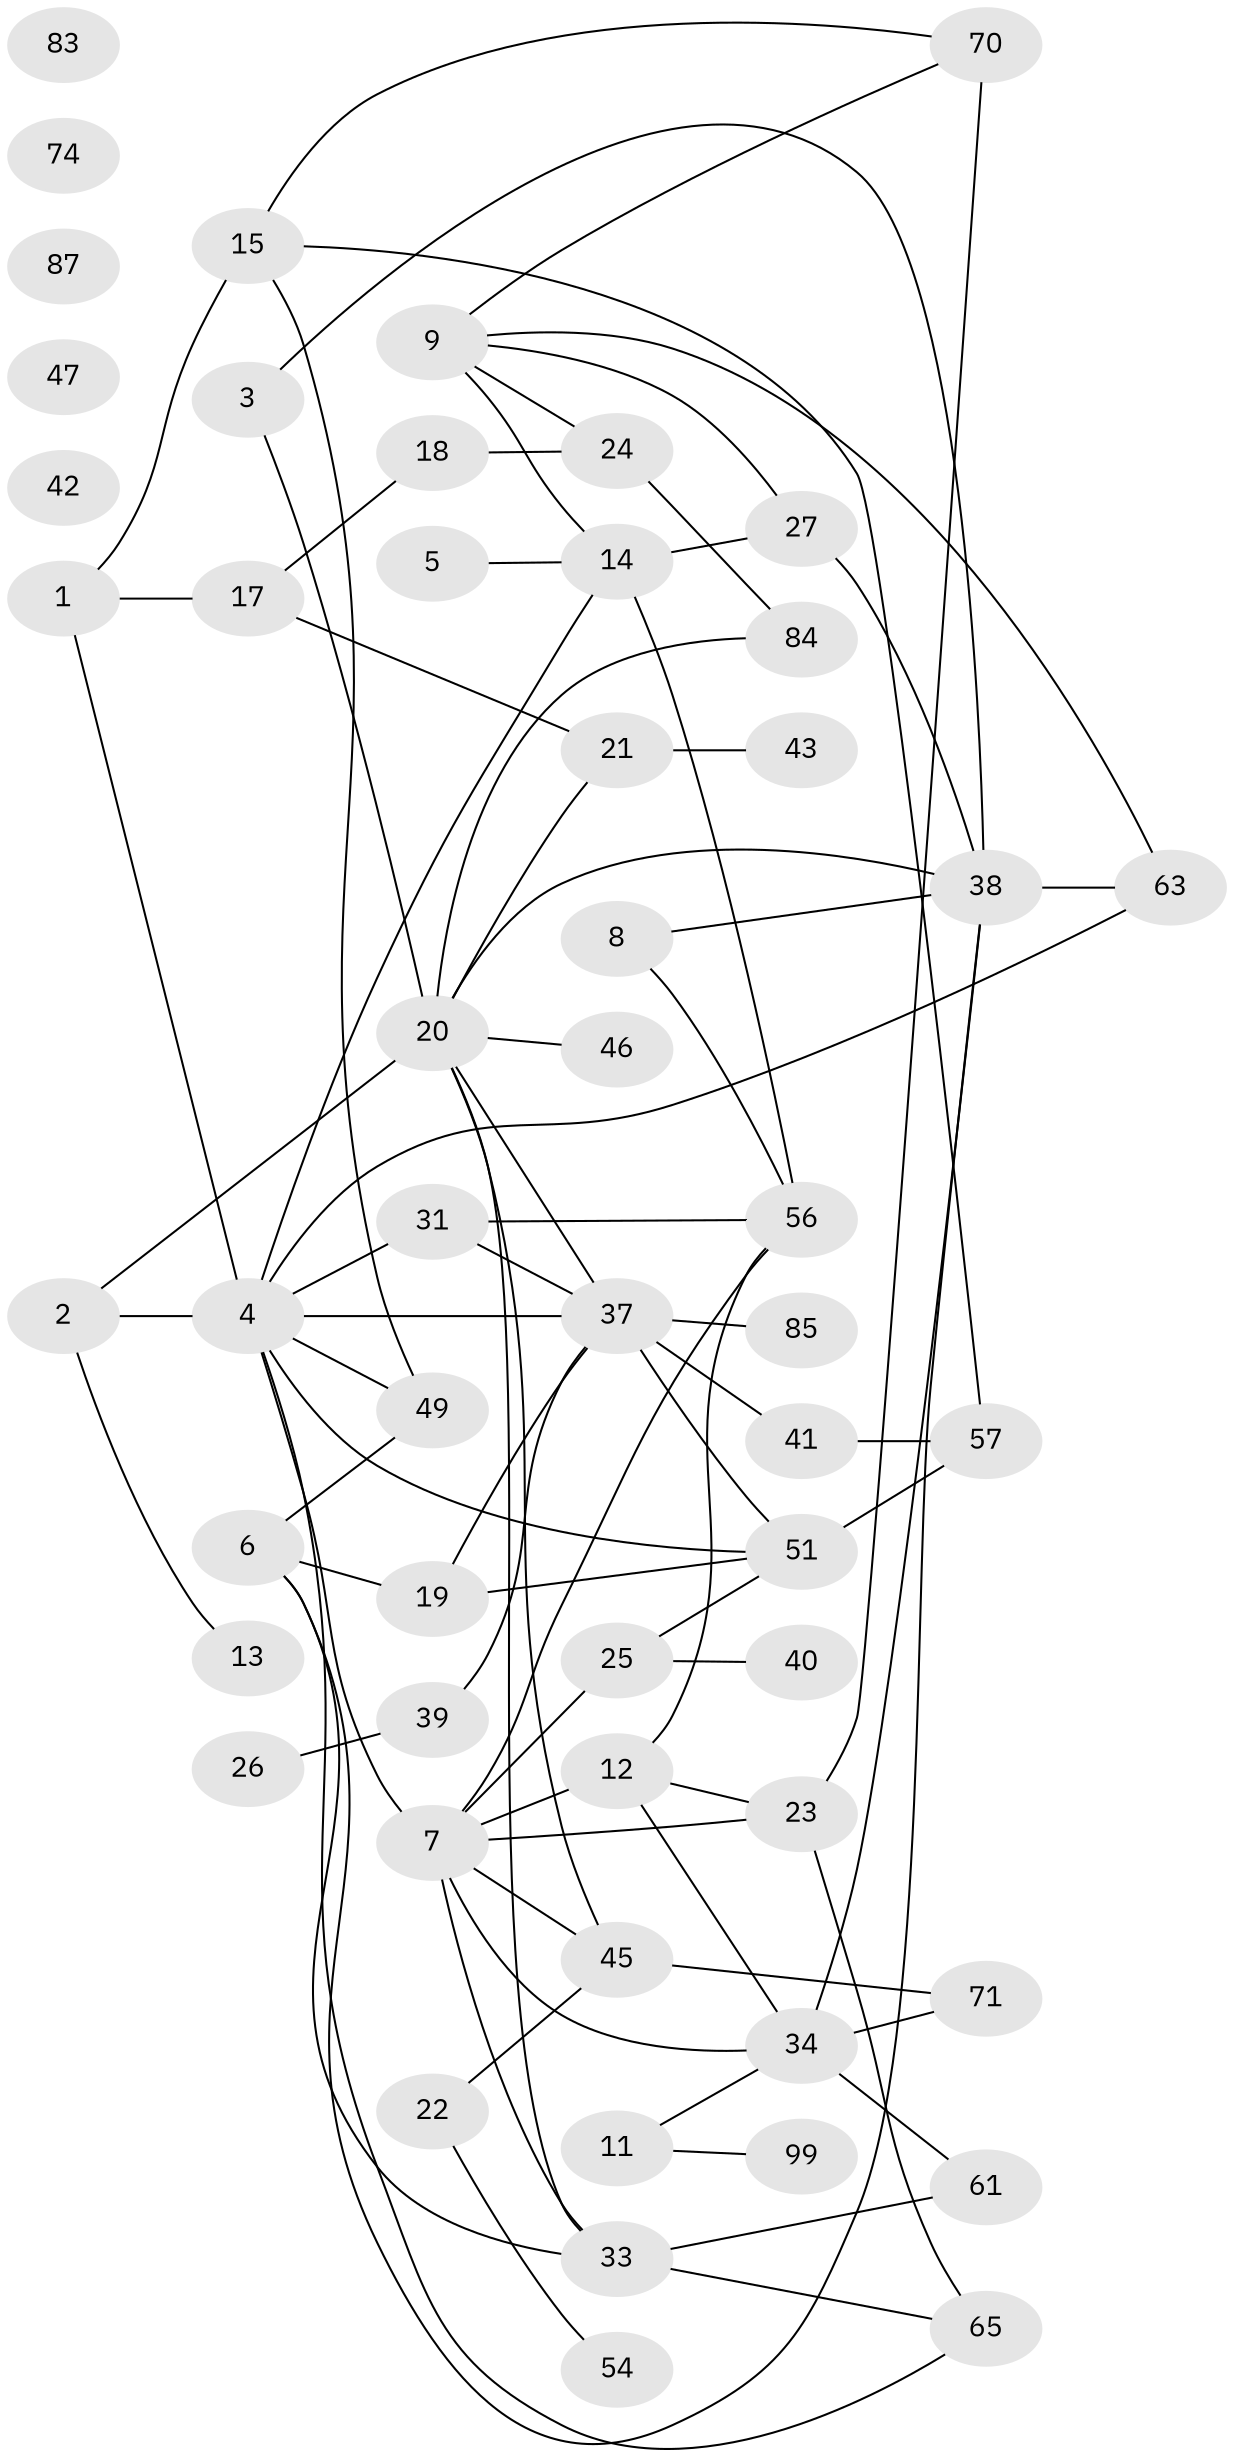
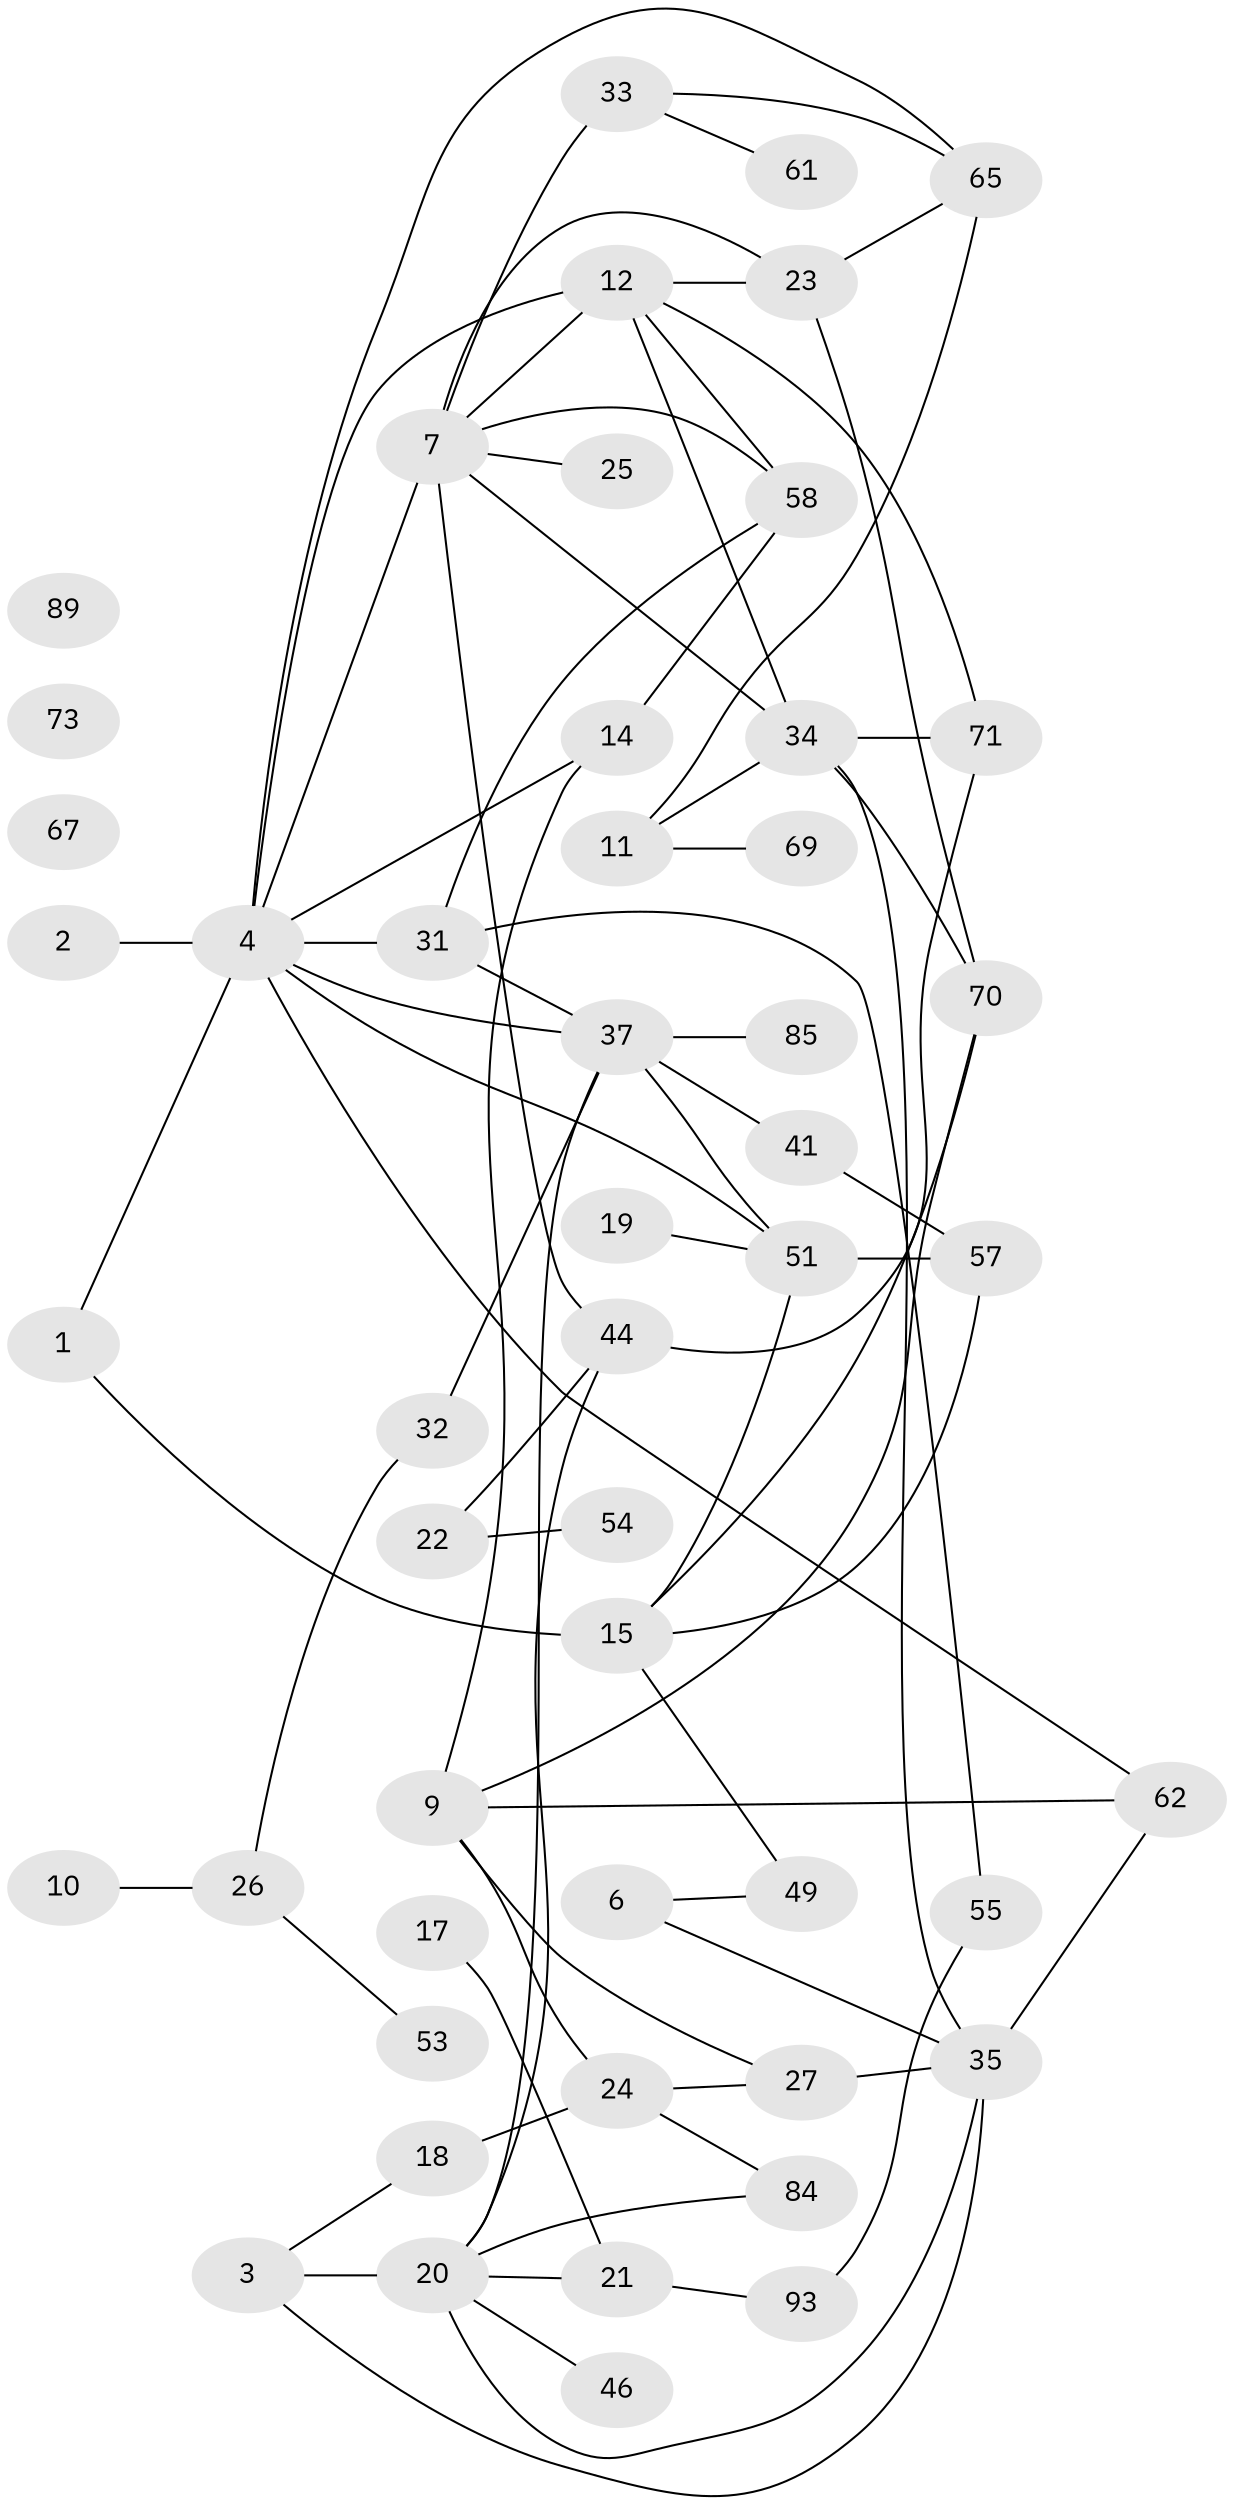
node "83": label "83" -> "89"
node "74": label "74" -> "73"
node "87": label "87" -> "67"
node "47": removed
edge "12" -- "71": added
node "42": removed
edge "18" -- "17": now "18" -- "3"
edge "65" -- "11": added
edge "27" -- "14": now "27" -- "24"
node "5": removed
edge "1" -- "17": removed
node "43": label "43" -> "93"
node "38": label "38" -> "35"
node "63": label "63" -> "62"
node "8": removed
edge "20" -- "2": removed
node "56": label "56" -> "58"
edge "4" -- "49": now "4" -- "12"
edge "37" -- "19": removed
edge "6" -- "19": removed
edge "51" -- "25": now "51" -- "15"
edge "20" -- "33": removed
node "13": removed
node "40": removed
node "39": label "39" -> "32"
node "10": added
node "55": added
node "45": label "45" -> "44"
edge "6" -- "33": removed
node "53": added
edge "34" -- "61": now "34" -- "70"
node "99": label "99" -> "69"
